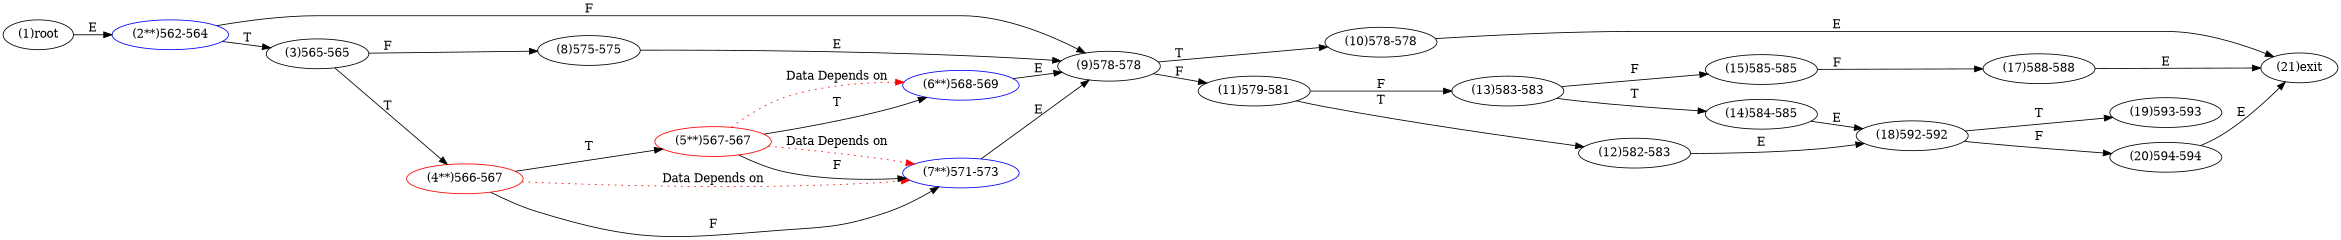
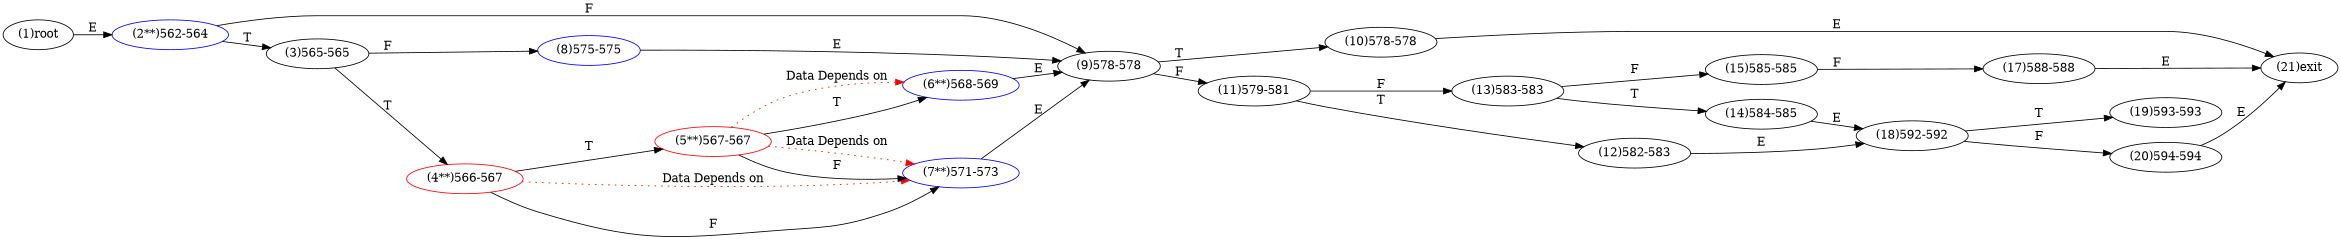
node "(8)575-575": color black -> blue
